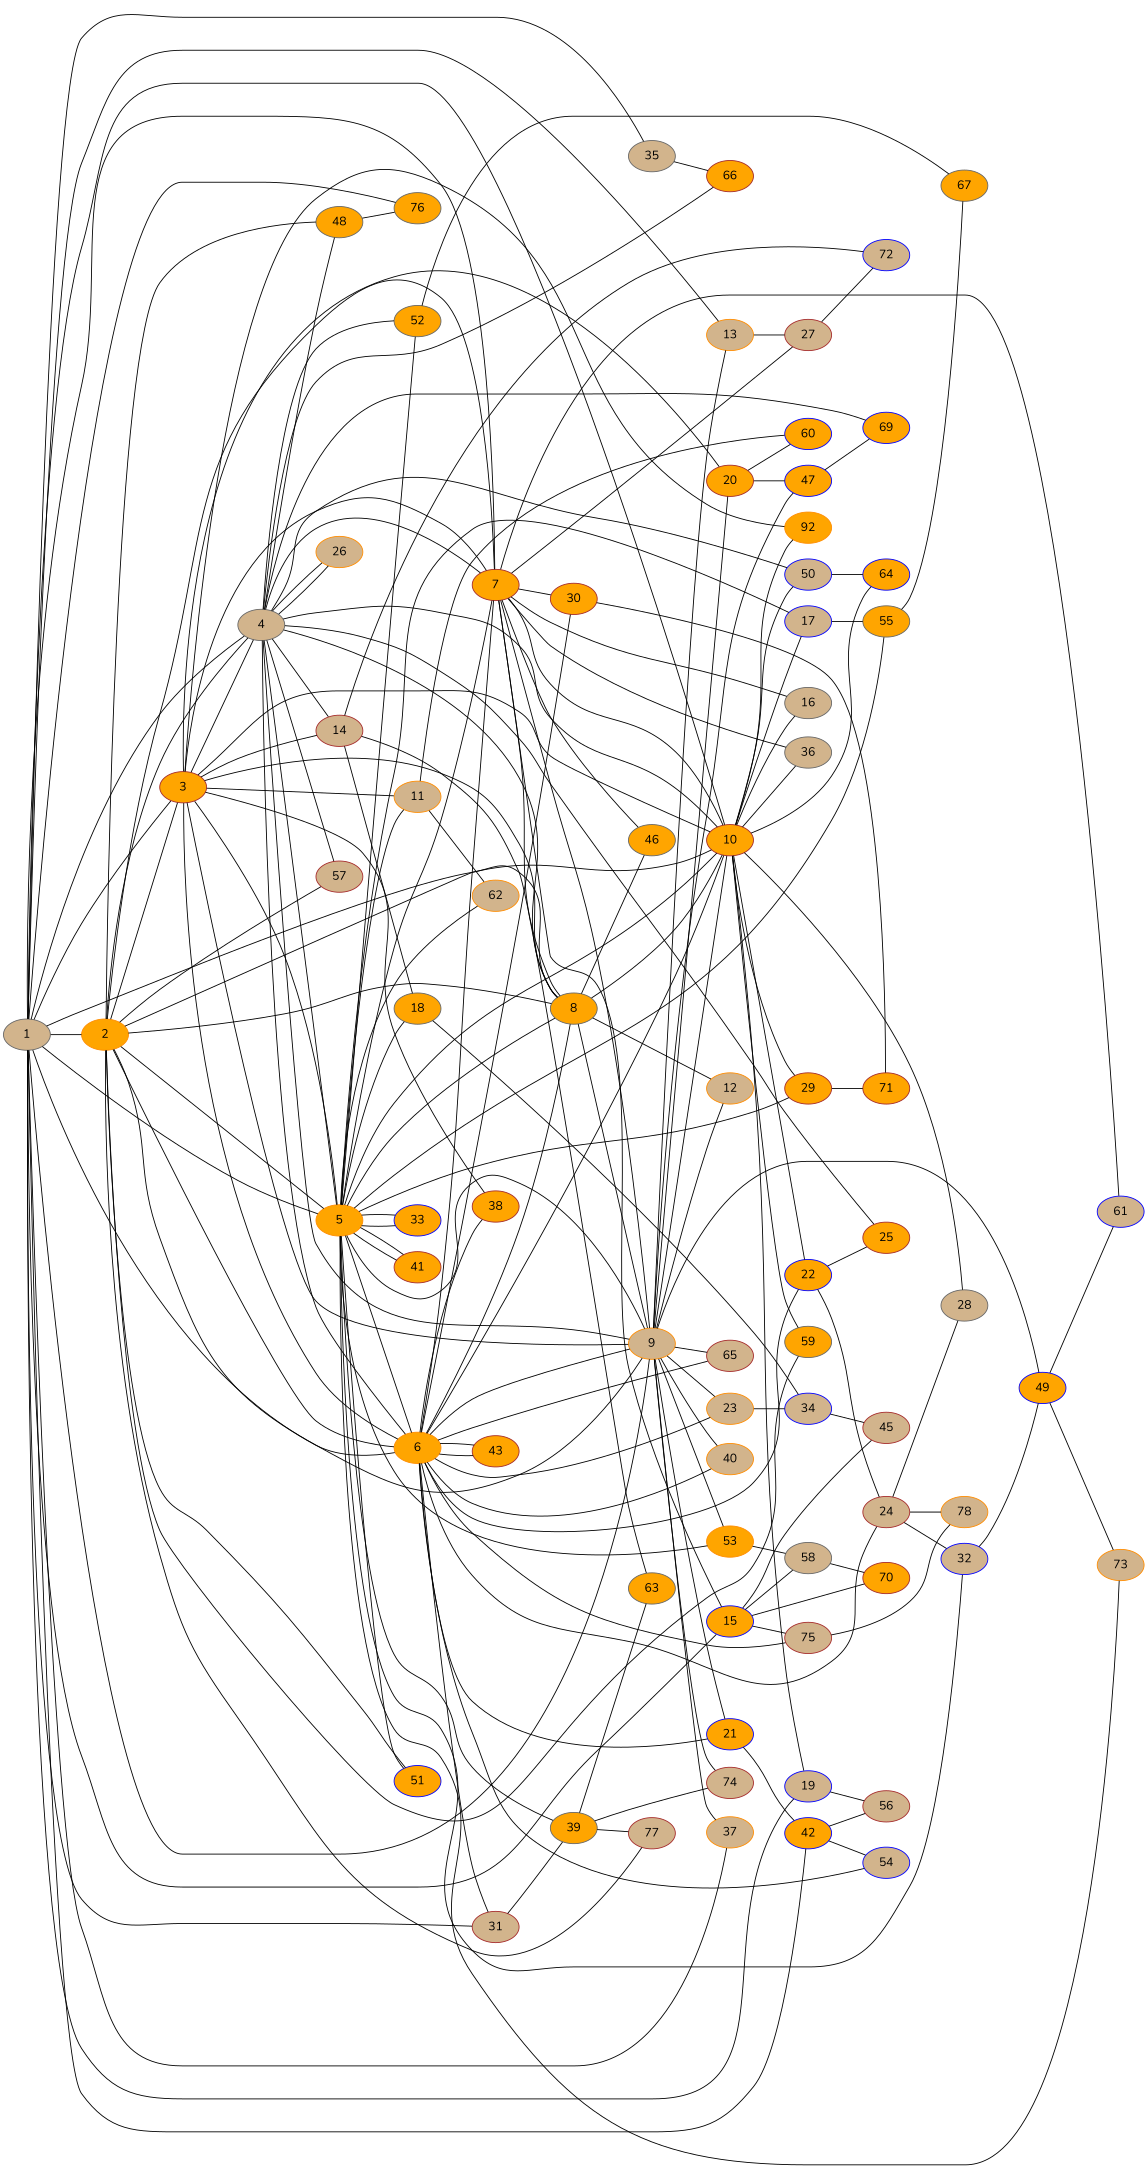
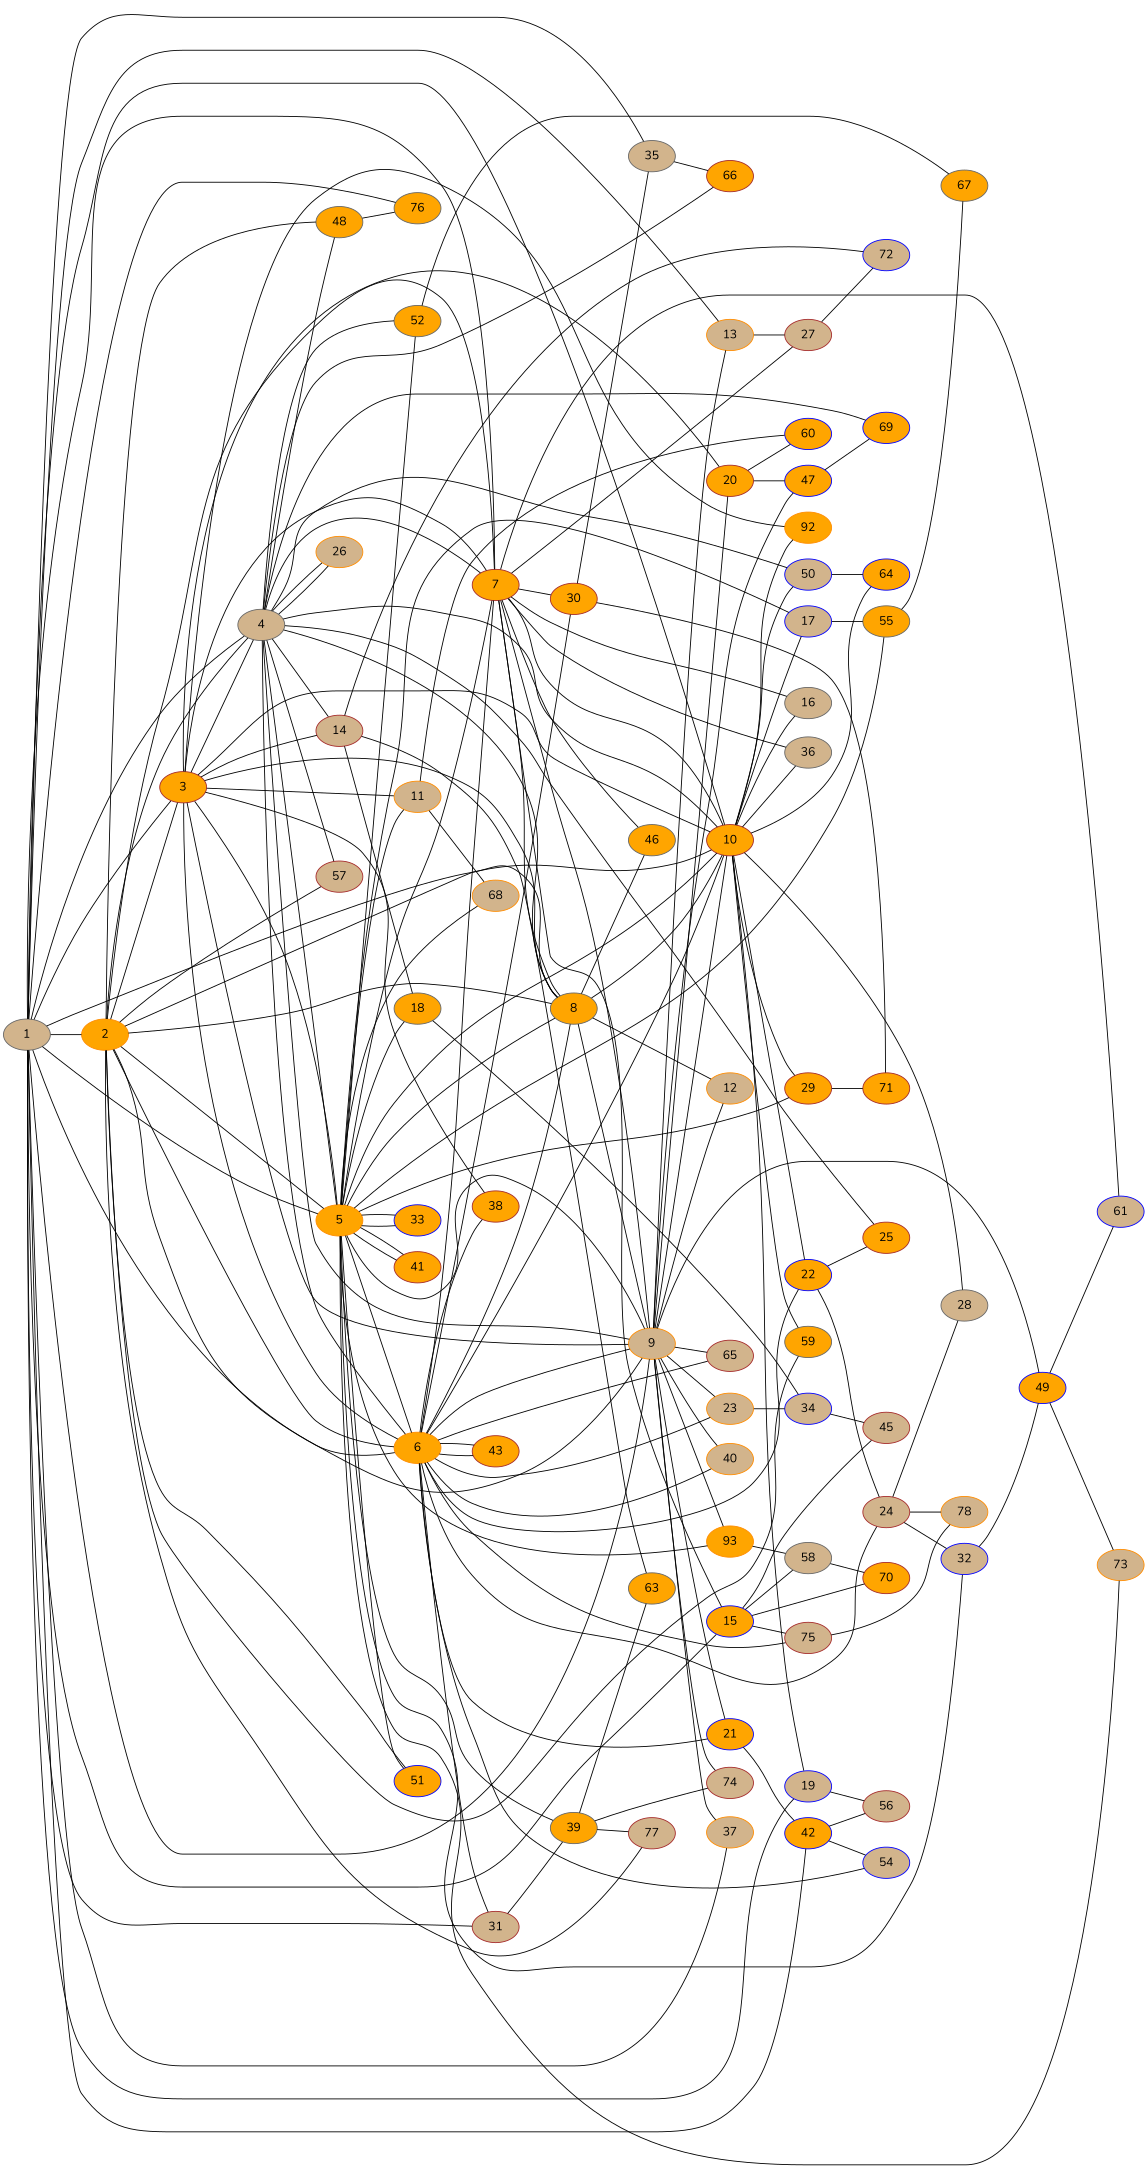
edge "35" -- "30": added
node "62": label "62" -> "68"
node "53": label "53" -> "93"
